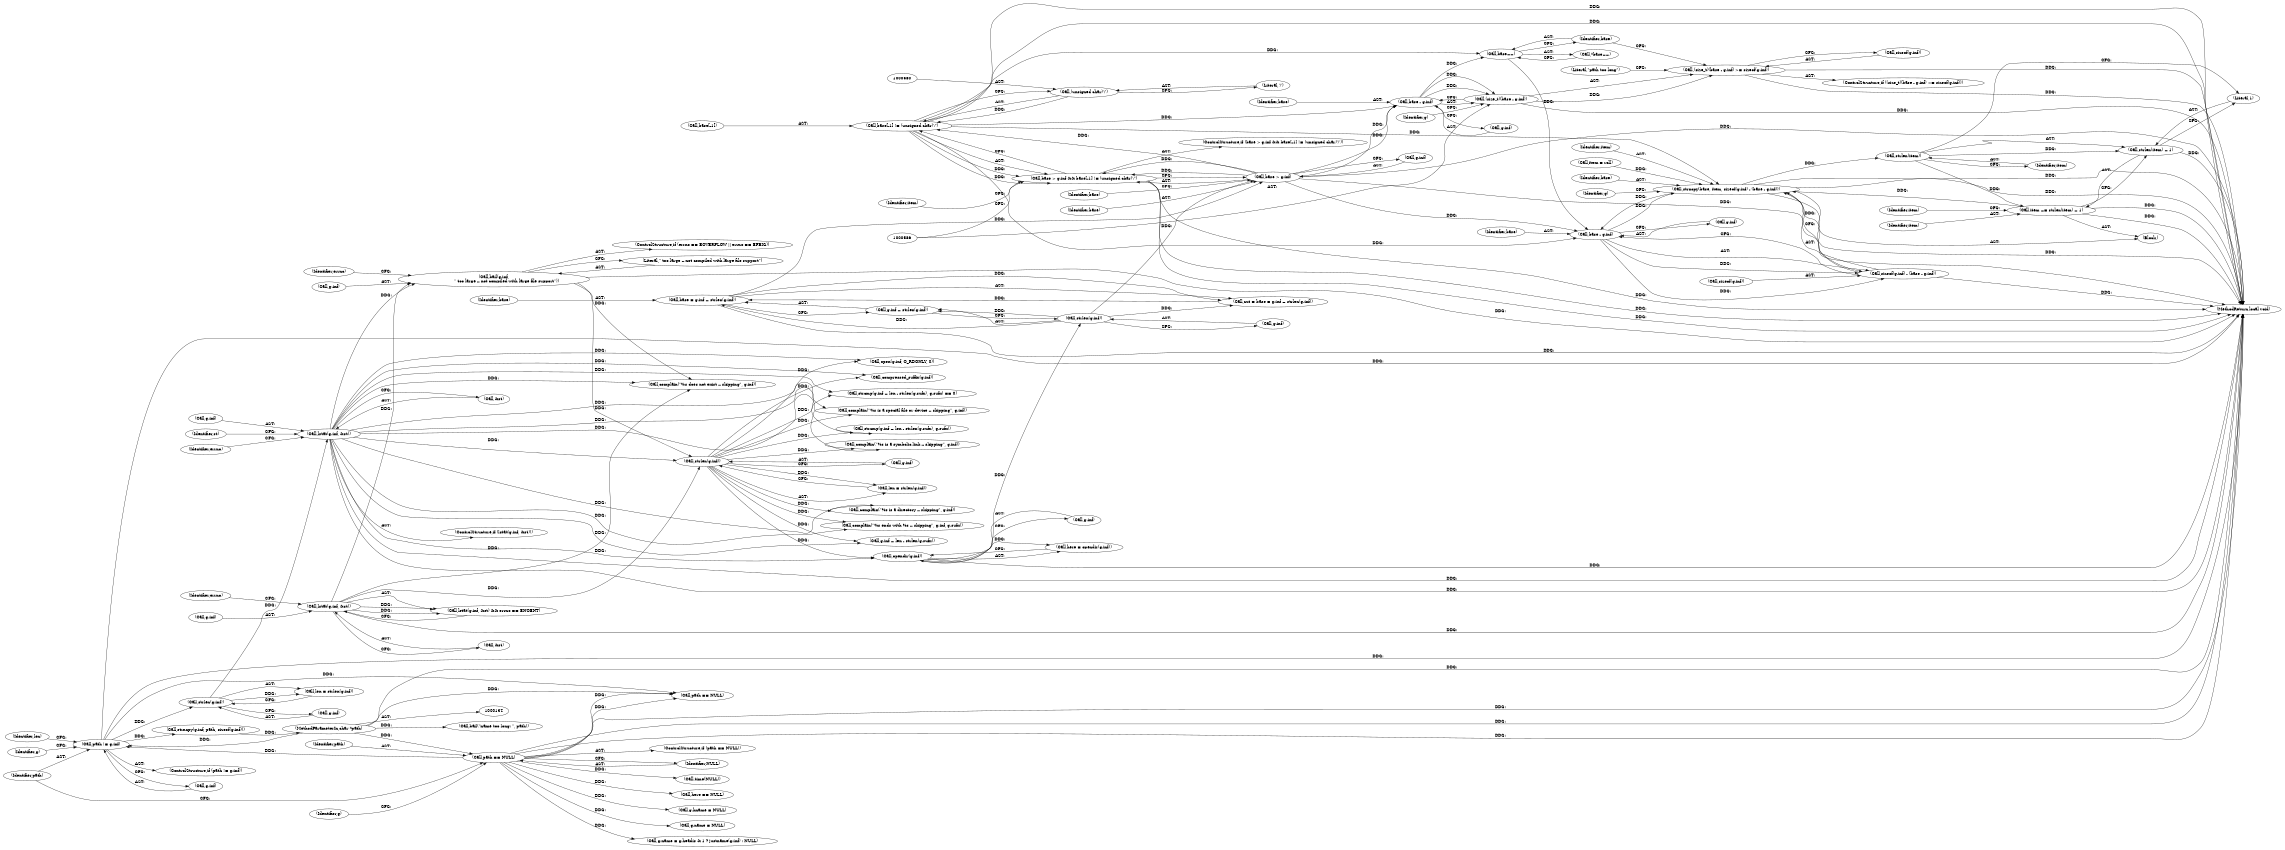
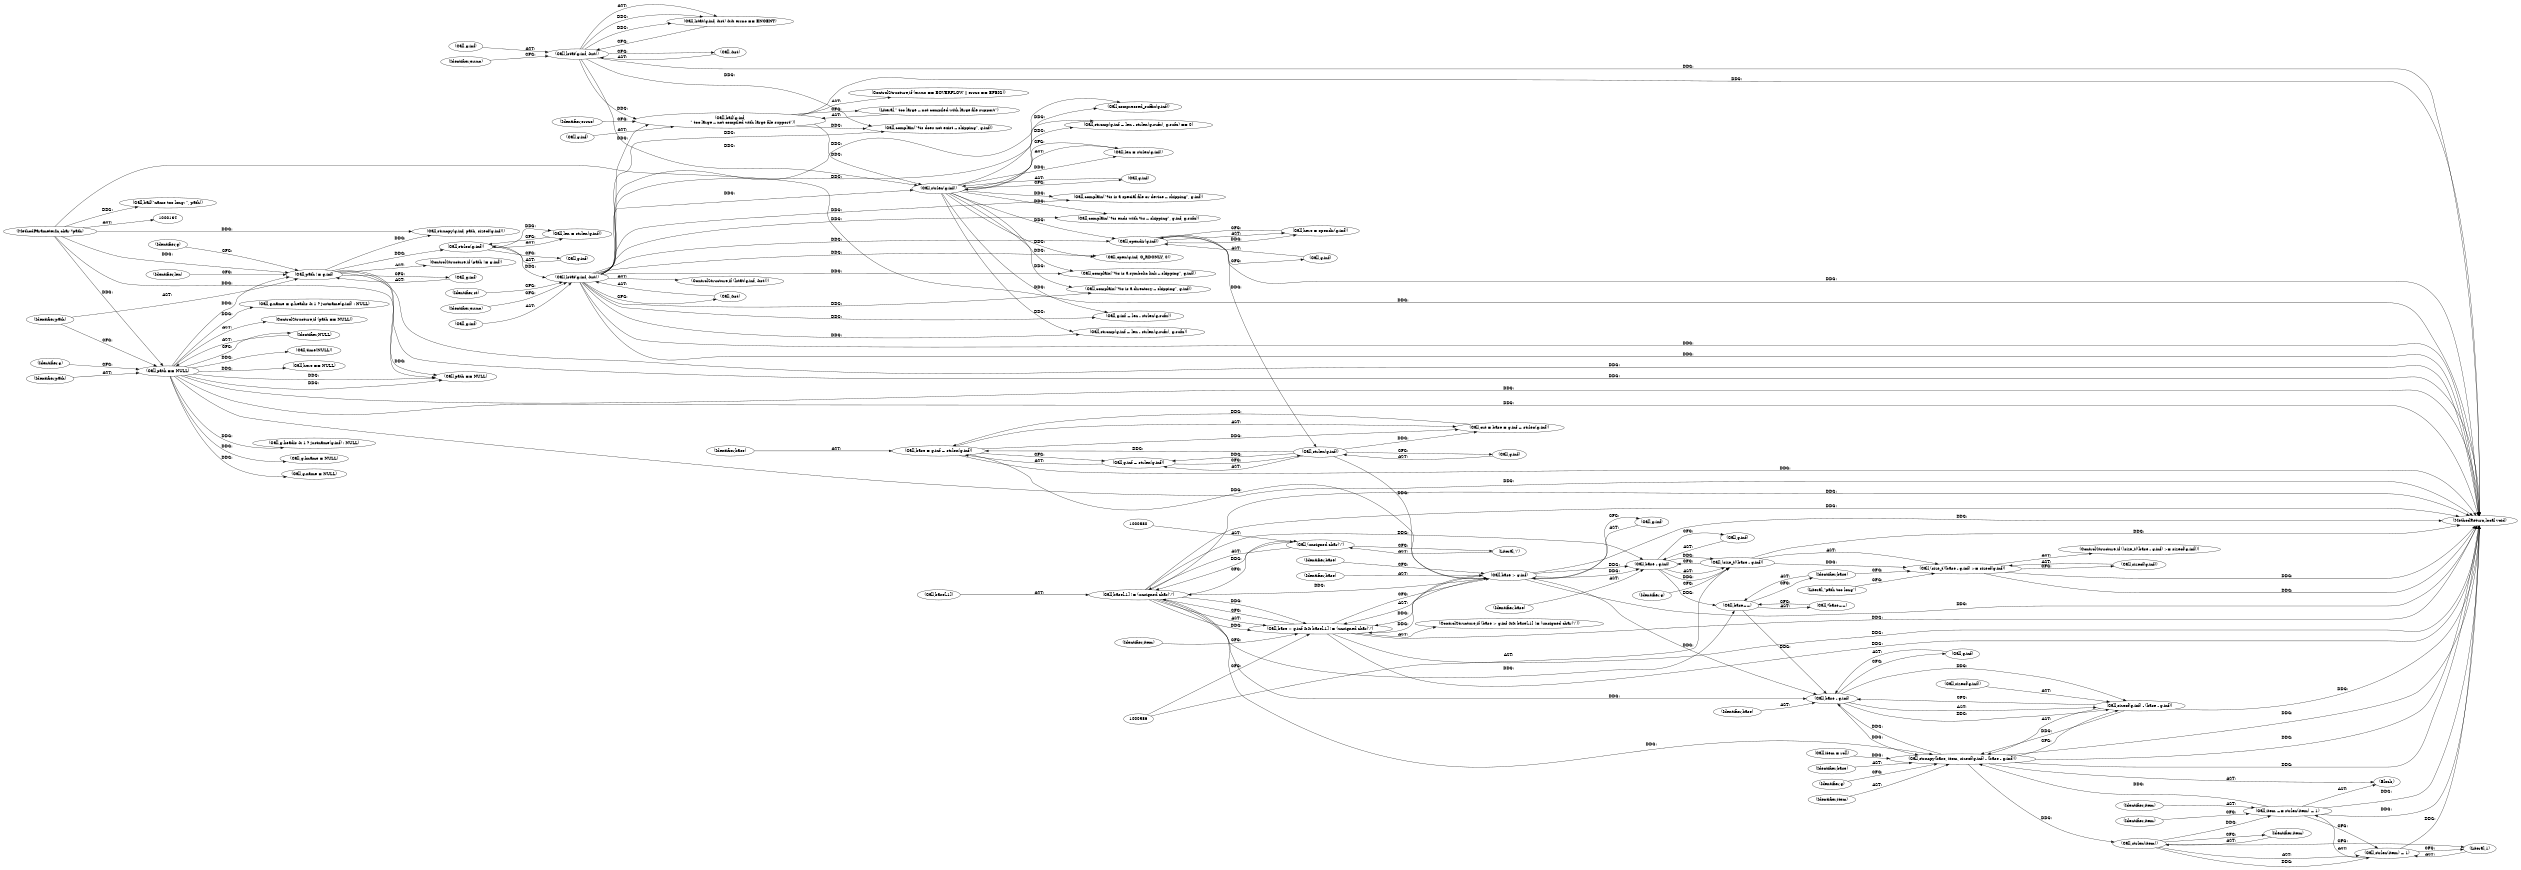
node "(Call,g.headis & 1 ? justname(g.inf) : NULL)": added
edge "(Call,strncpy(g.inf, path, sizeof(g.inf)))" -> "(MethodParameterIn,char *path)": reversed
